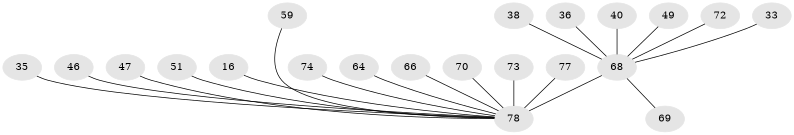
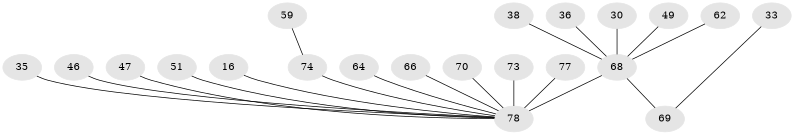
node "40": label "40" -> "30"
node "72": label "72" -> "62"
edge "33" -- "68": now "33" -- "69"
edge "59" -- "78": now "59" -- "74"
